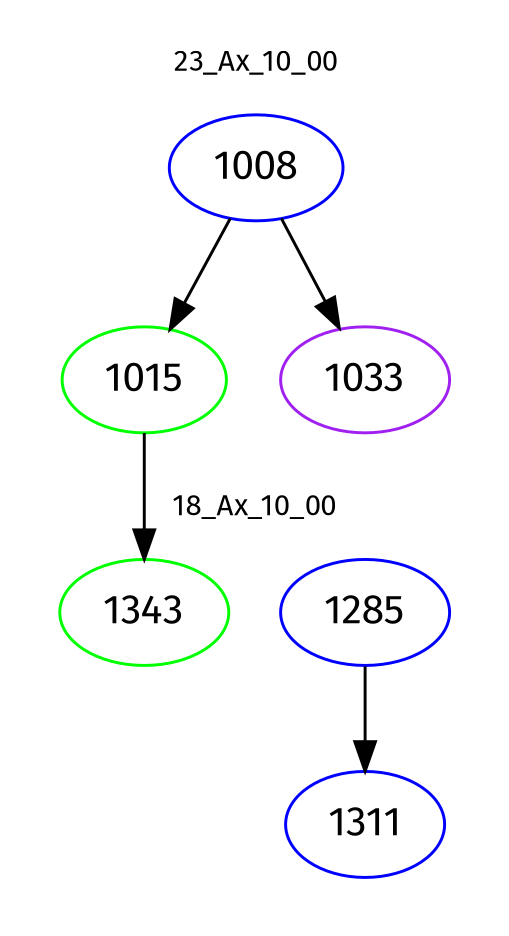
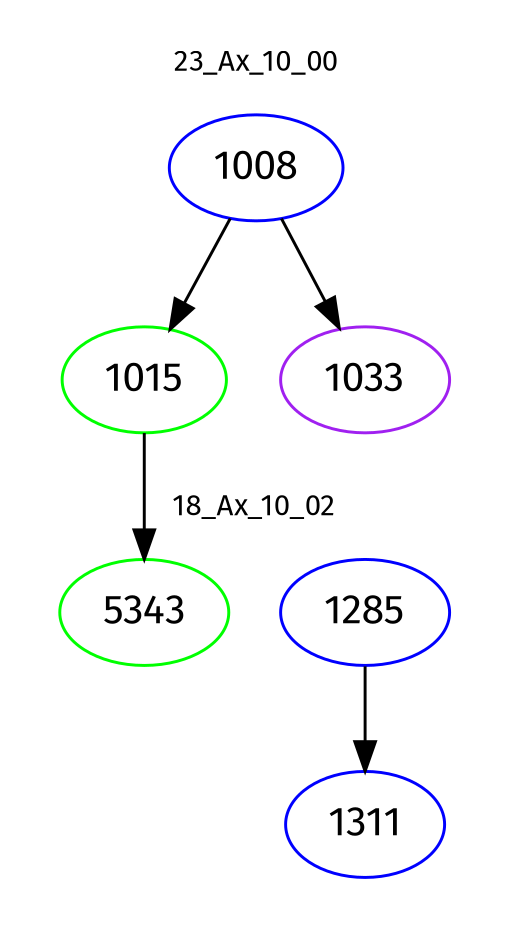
cluster "18_Ax_10_00": label "18_Ax_10_00" -> "18_Ax_10_02"
node "1343": label "1343" -> "5343"
